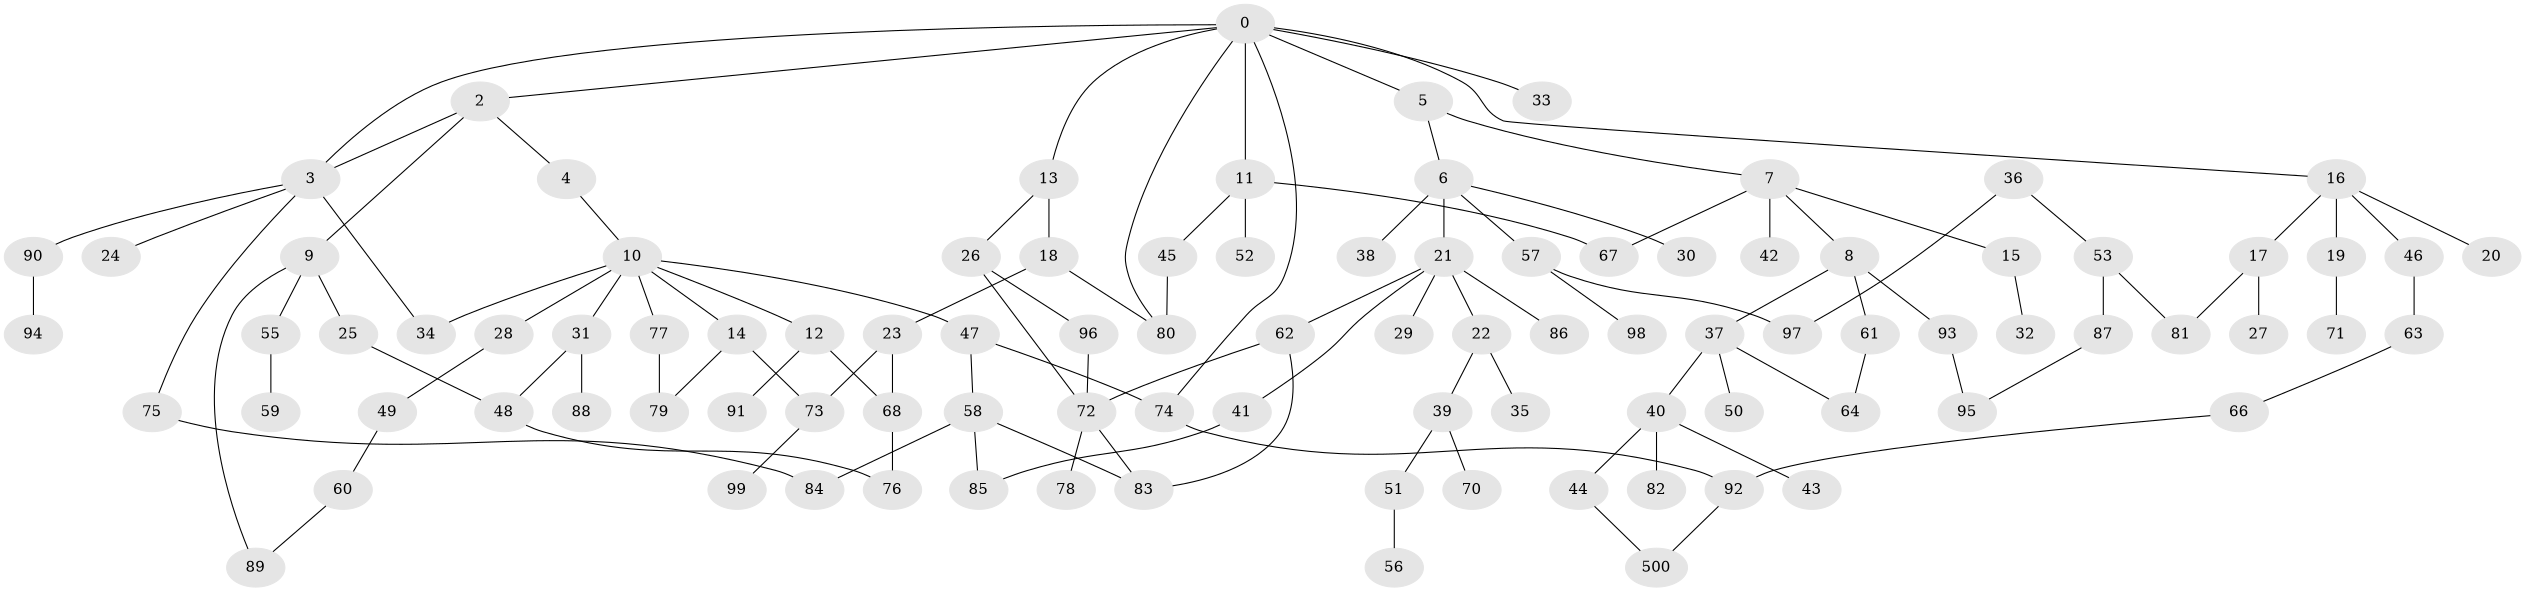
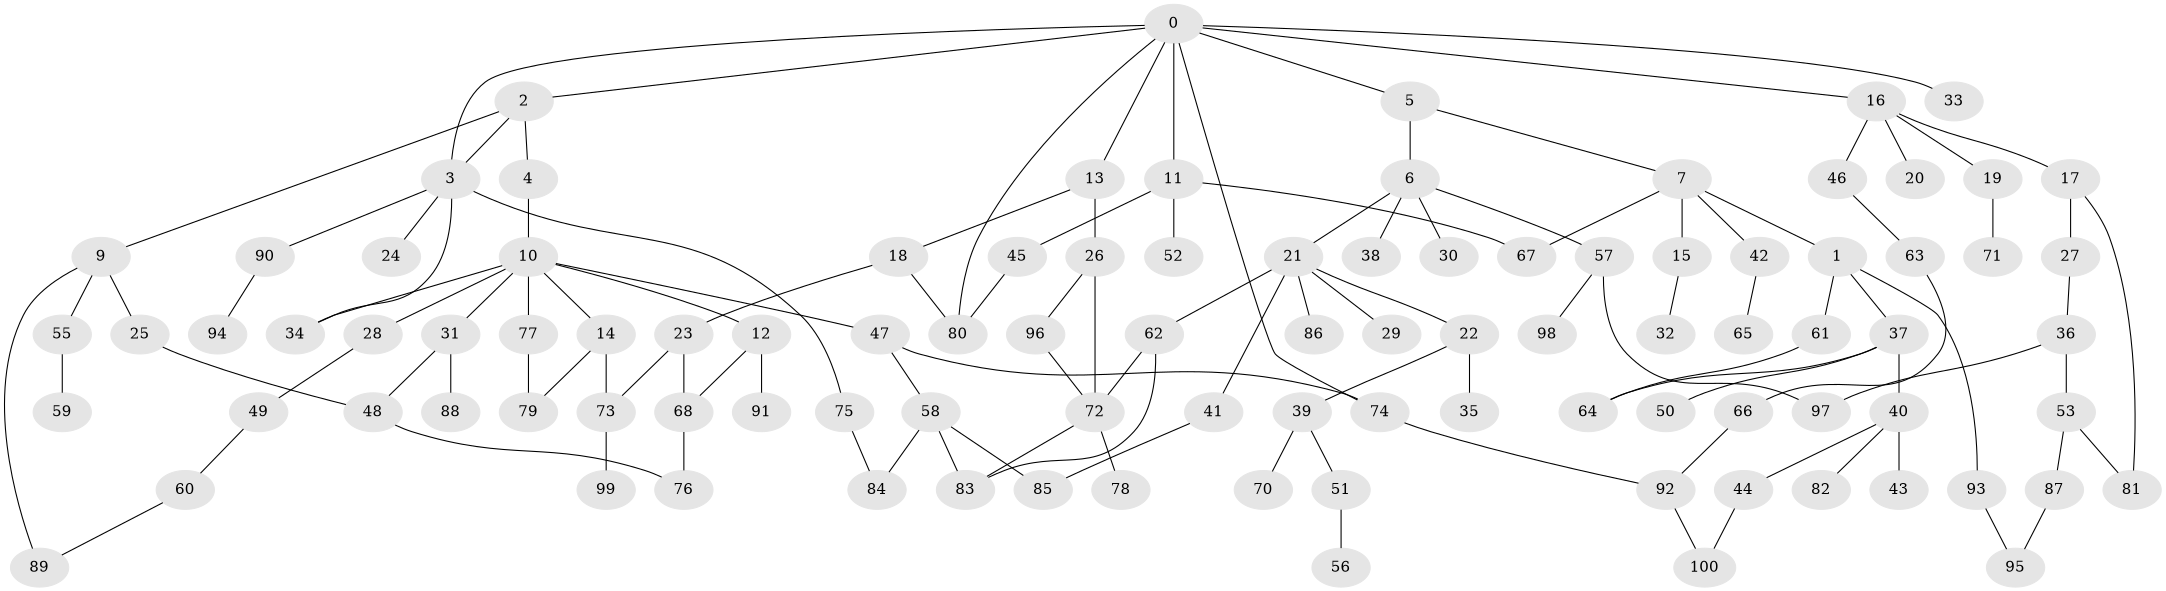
node "8": label "8" -> "1"
edge "27" -- "36": added
node "65": added
node "500": label "500" -> "100"
